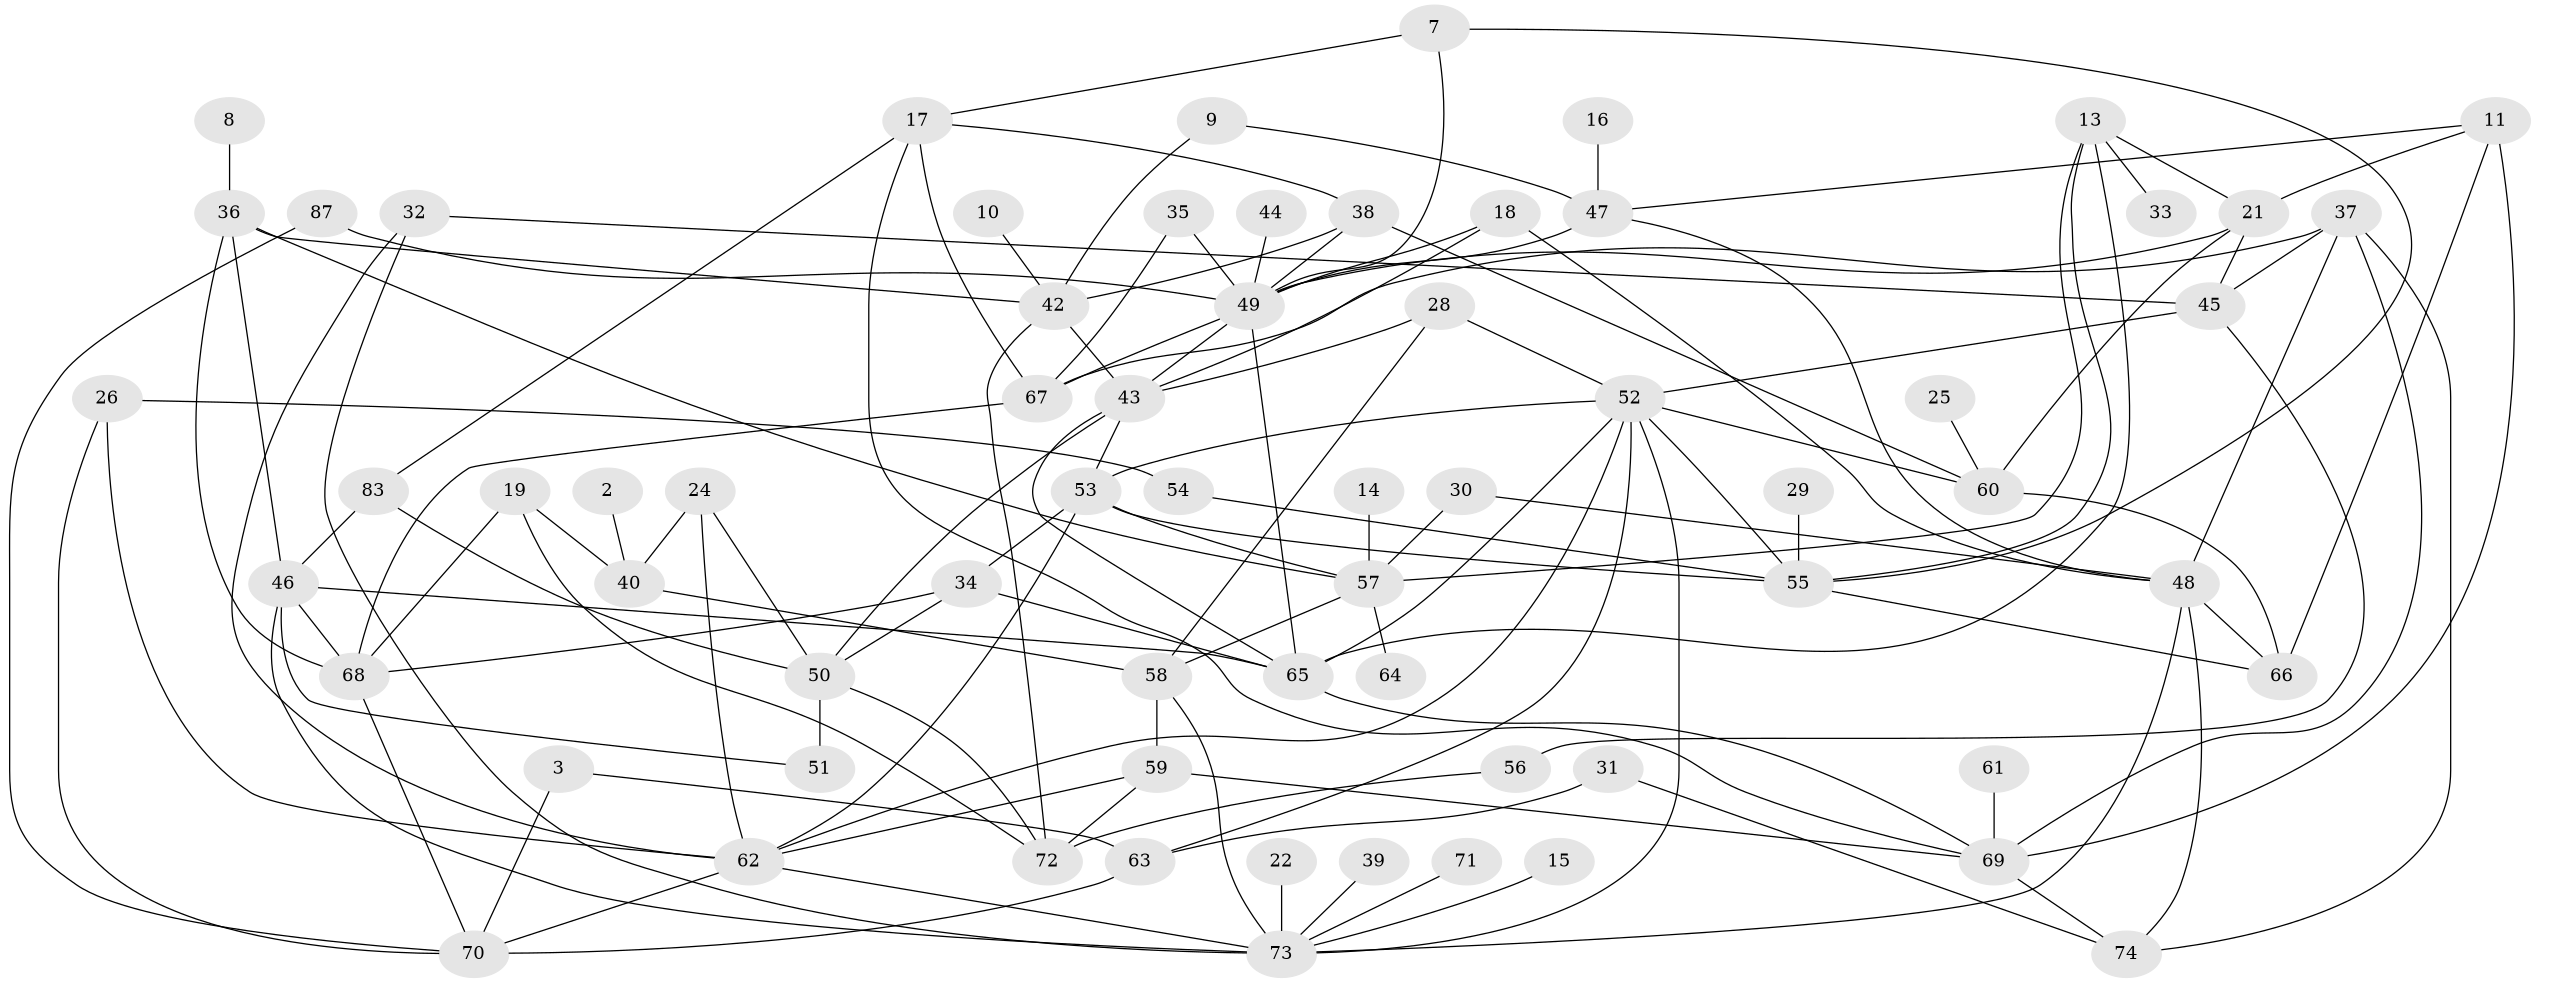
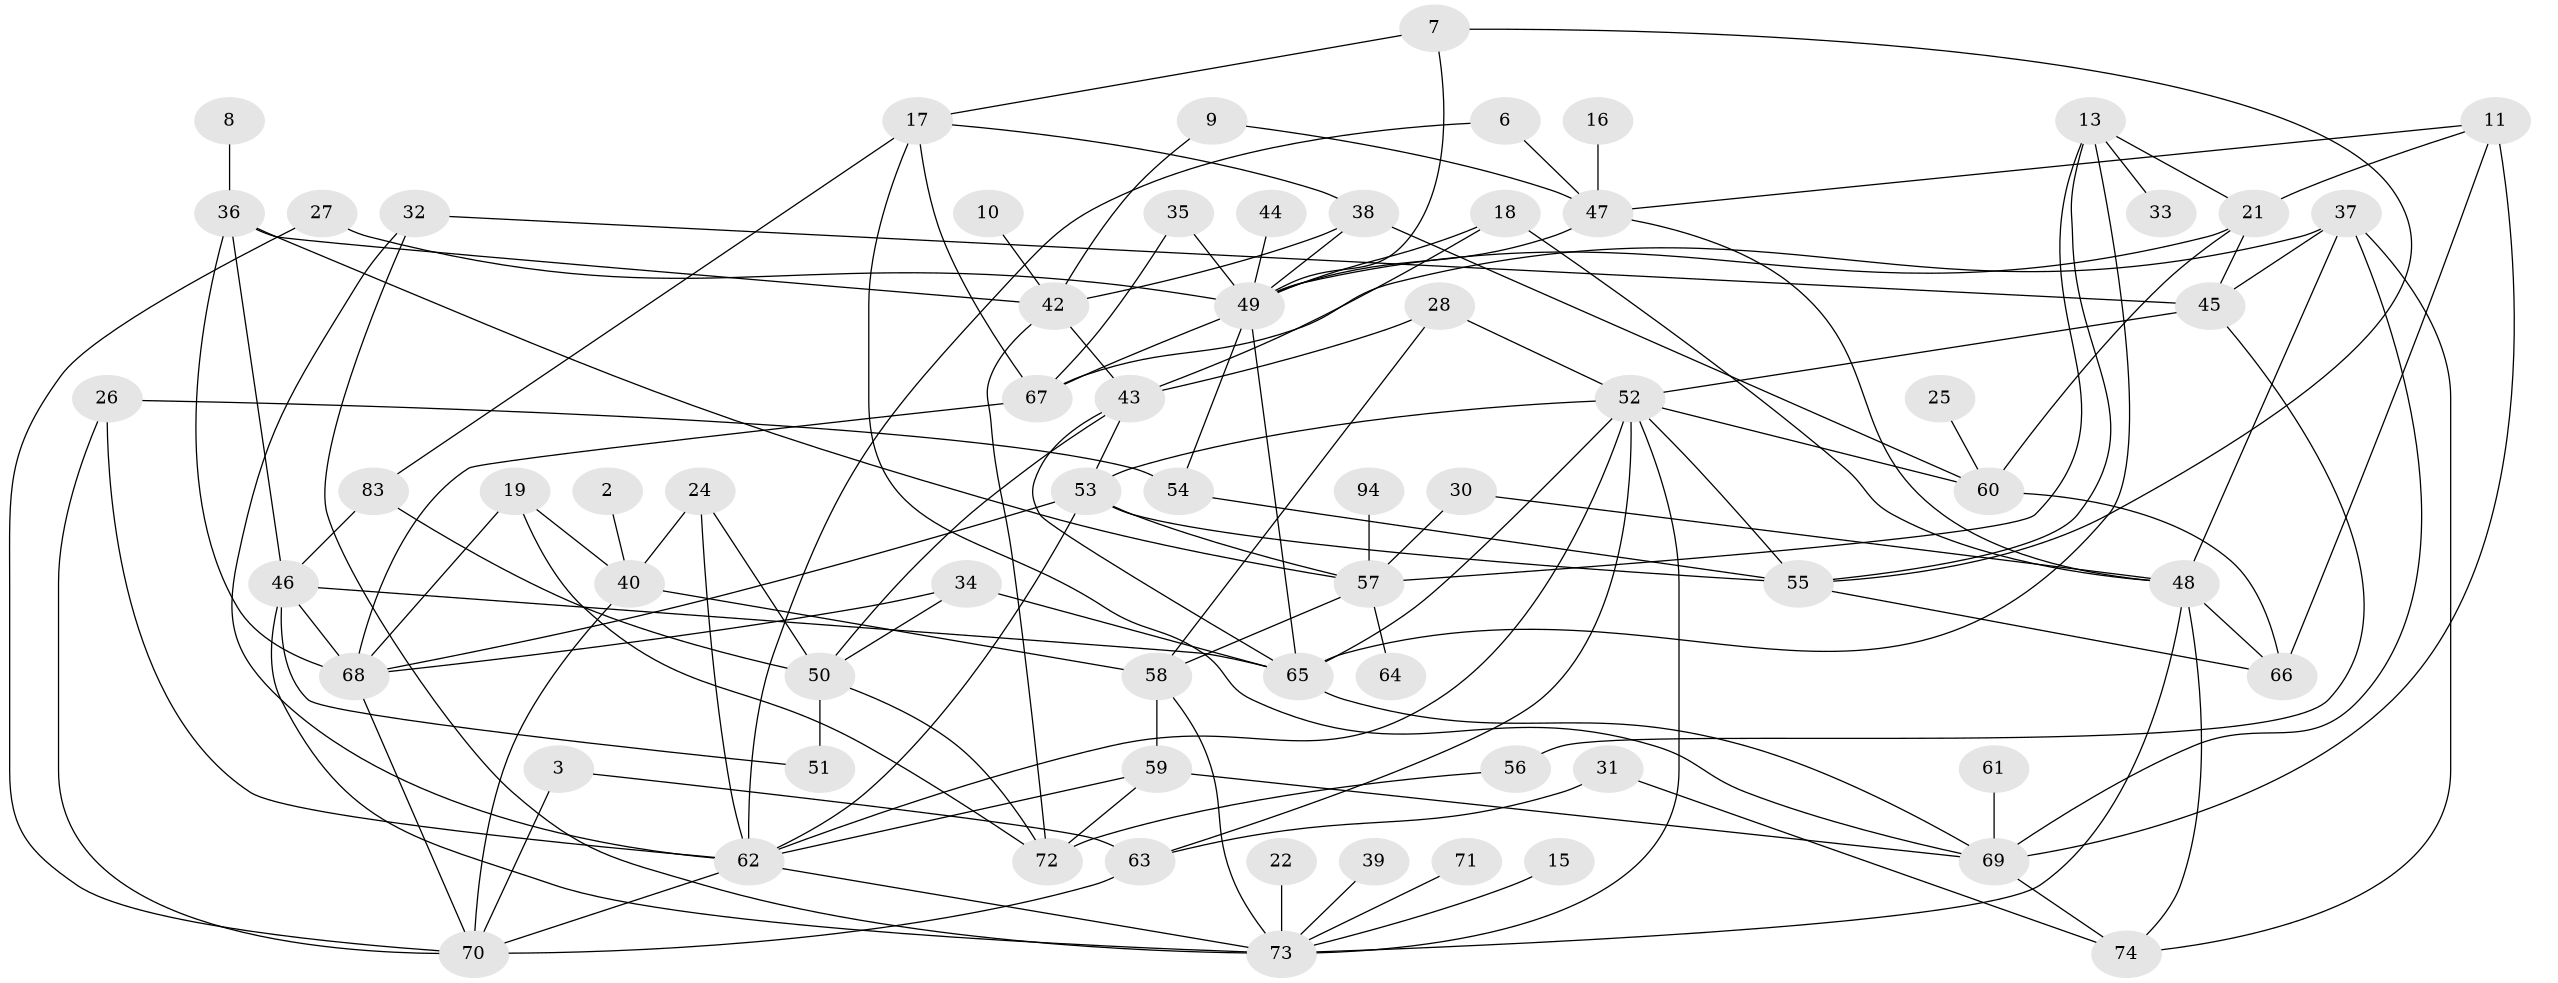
node "6": added
node "87": label "87" -> "27"
edge "49" -- "43": now "49" -- "54"
node "14": label "14" -> "94"
node "29": removed
edge "53" -- "34": now "53" -- "68"
edge "40" -- "70": added
